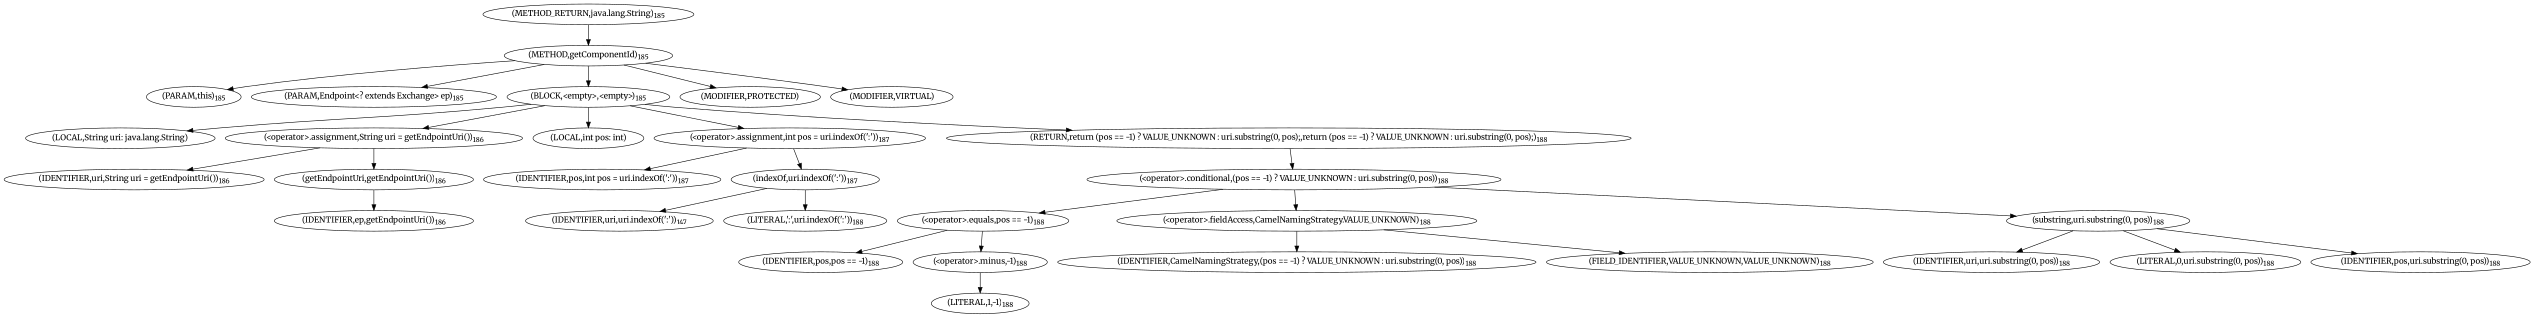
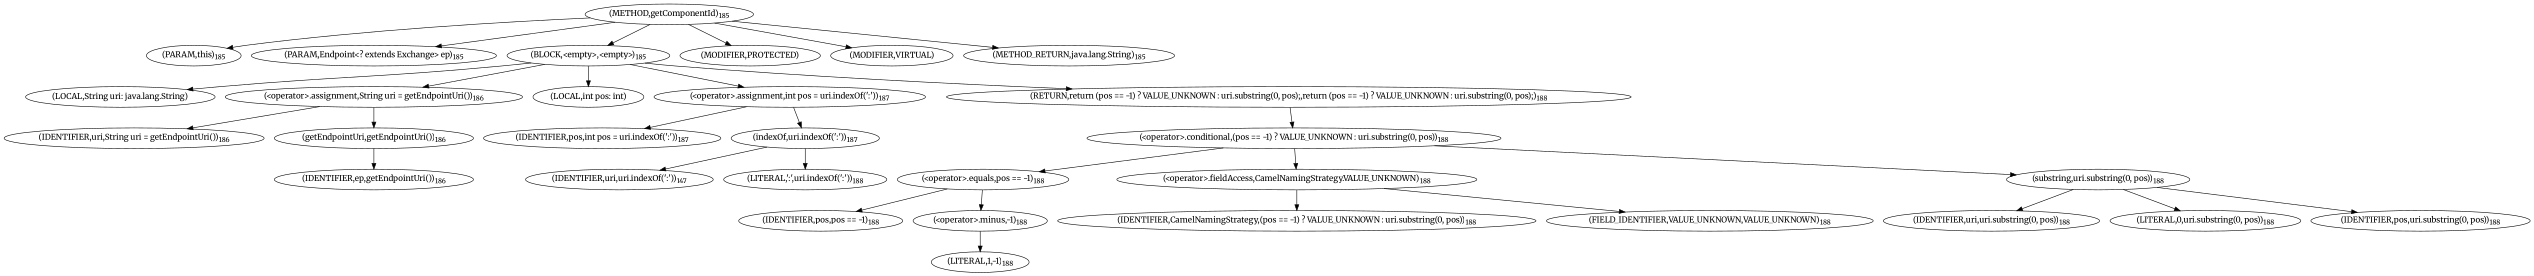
edge "(METHOD_RETURN,java.lang.String)" -> "(METHOD,getComponentId)": reversed
